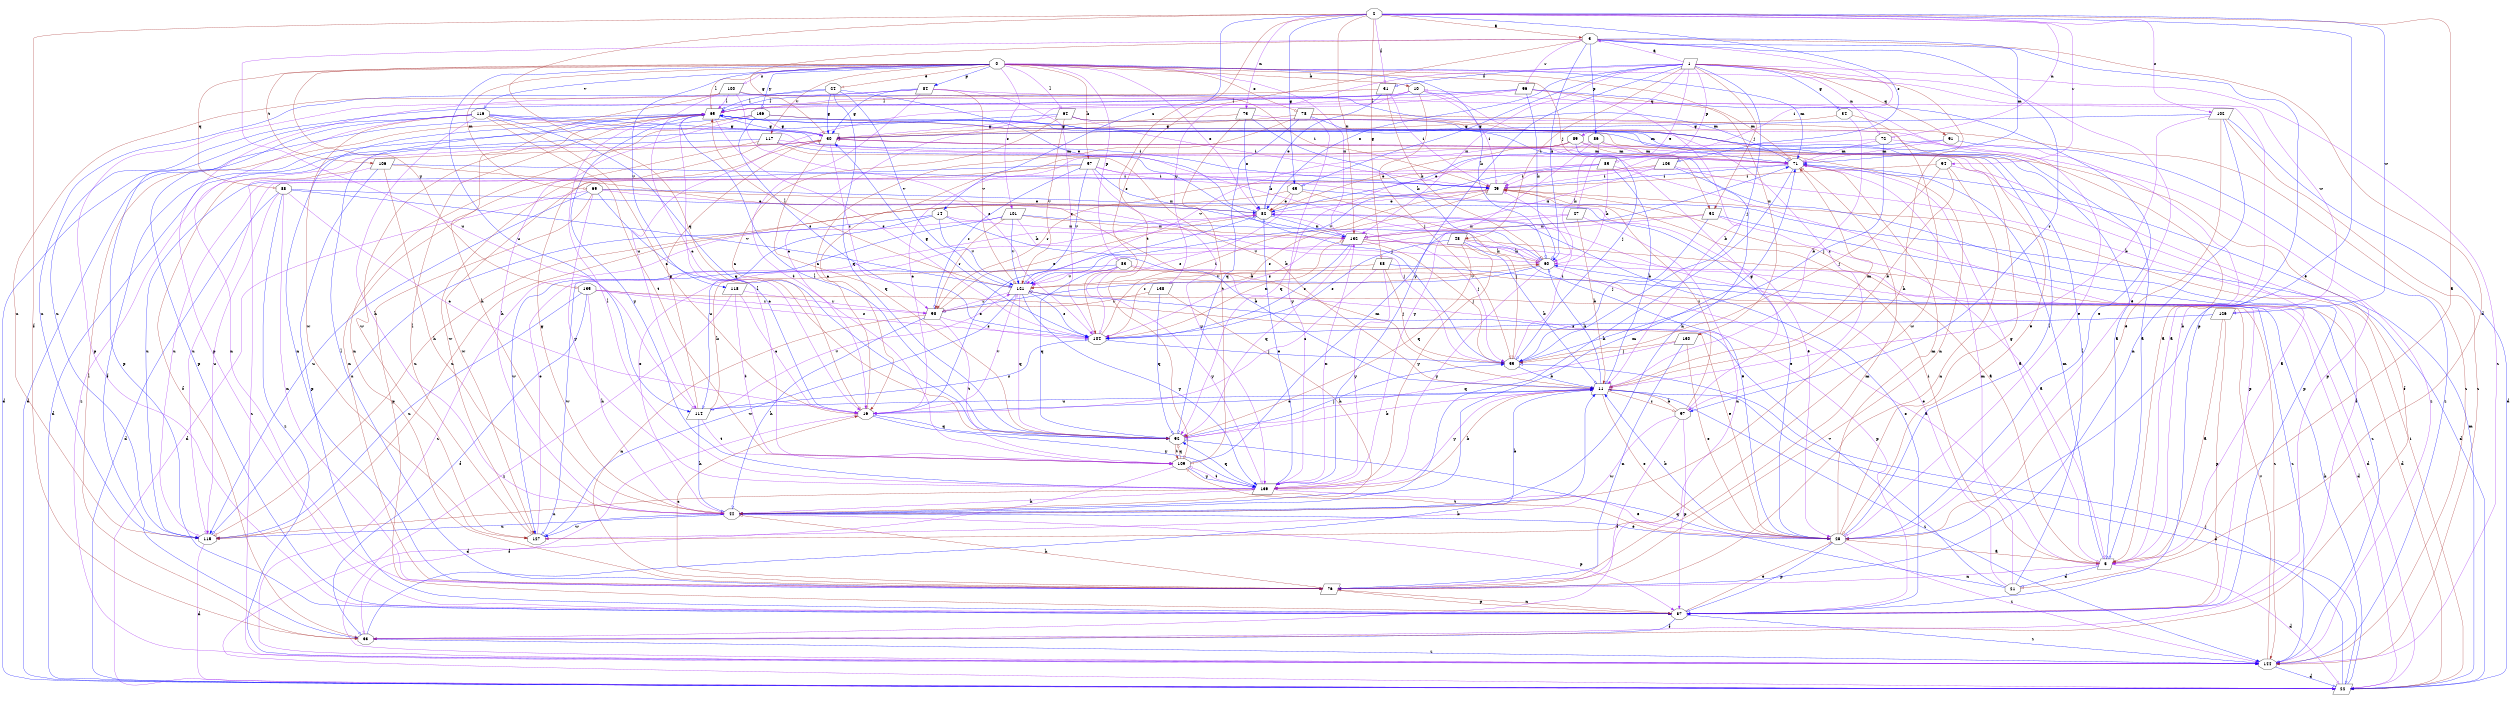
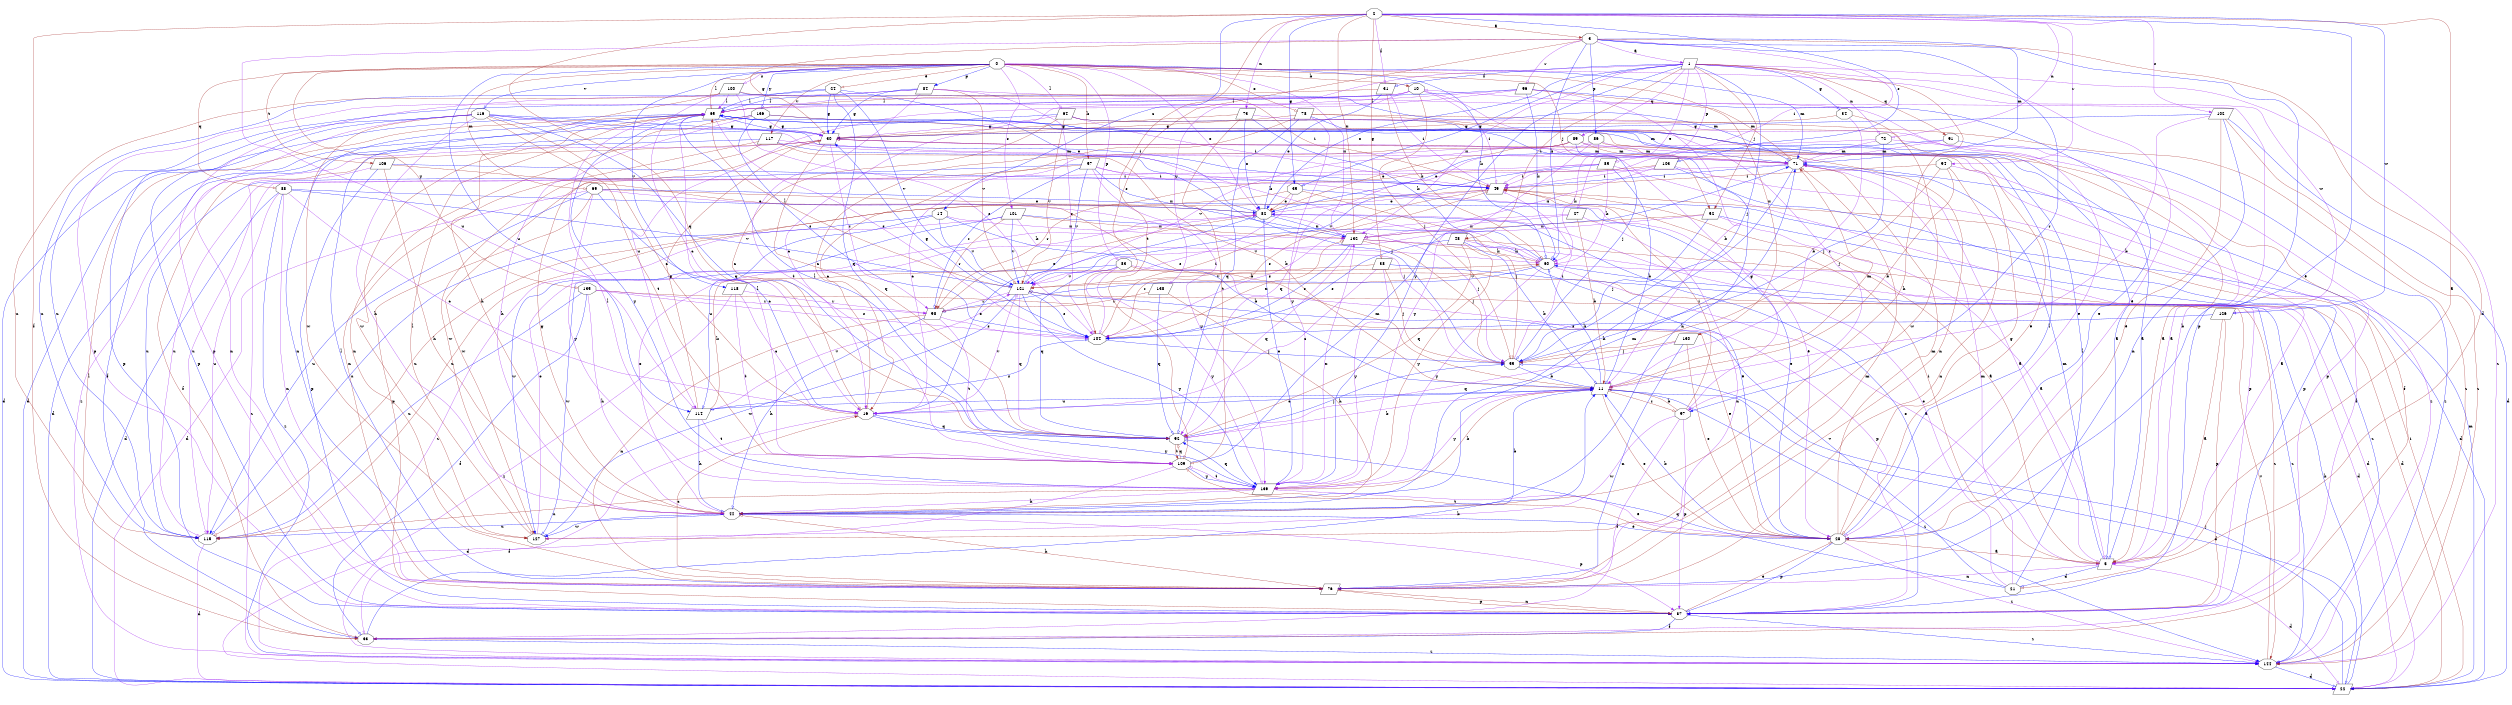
edge "1" -> "3": reversed
